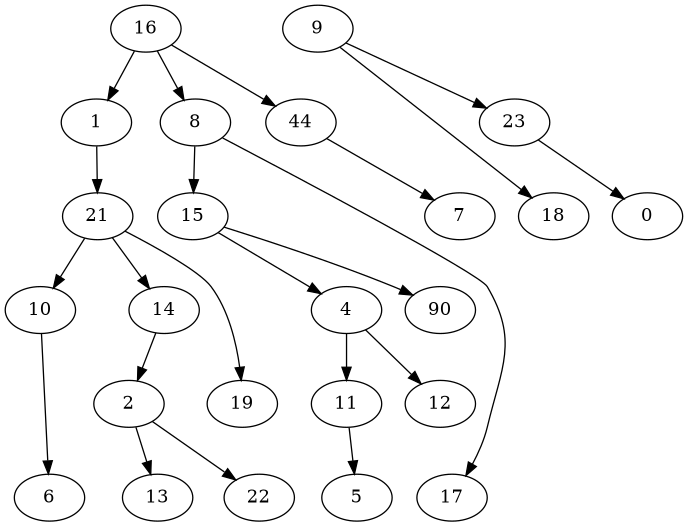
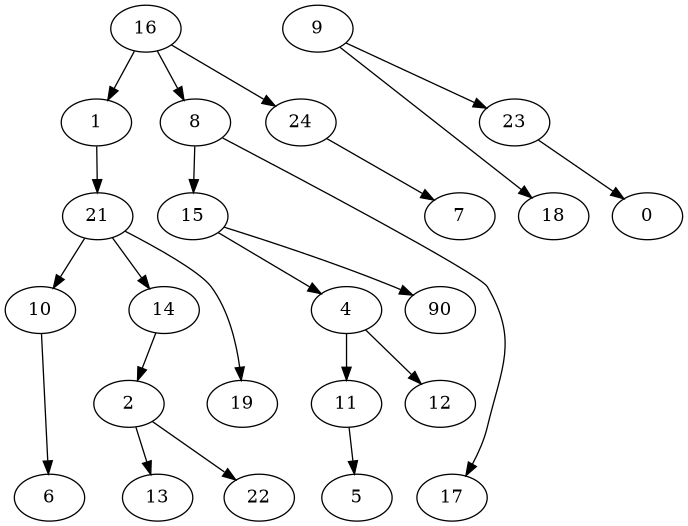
node "44": label "44" -> "24"
